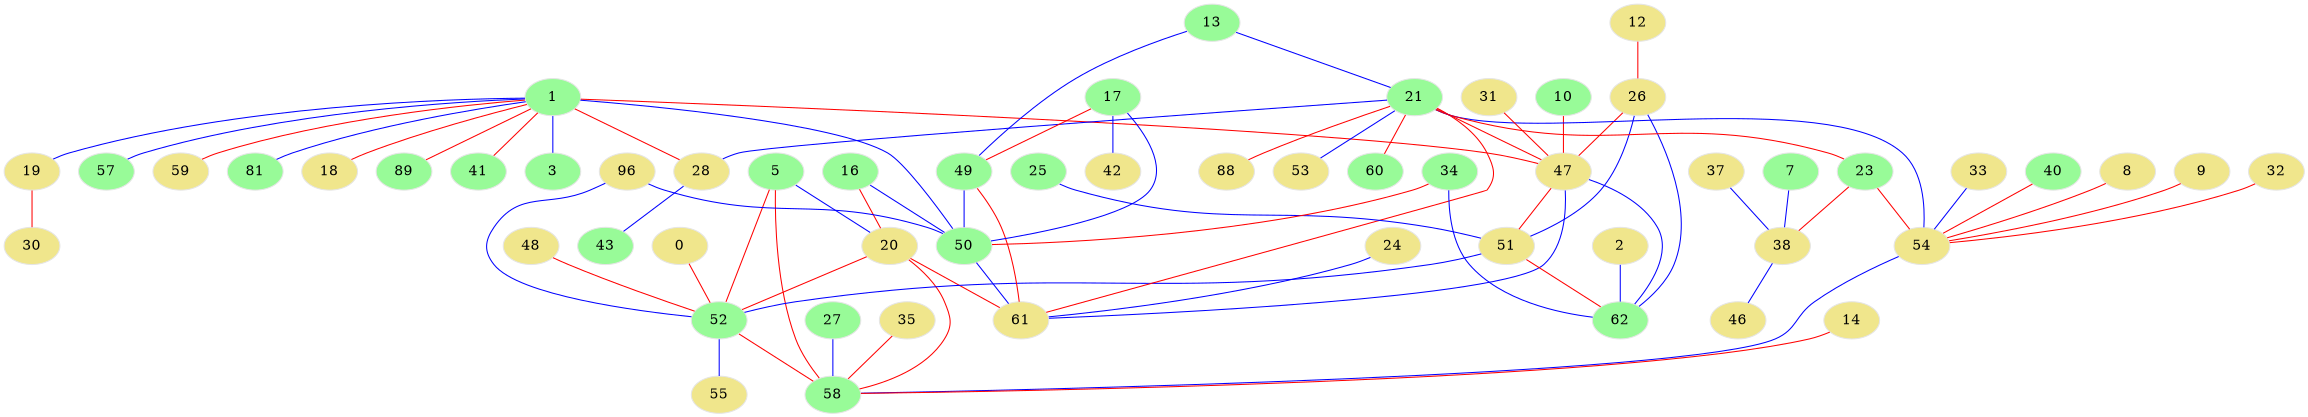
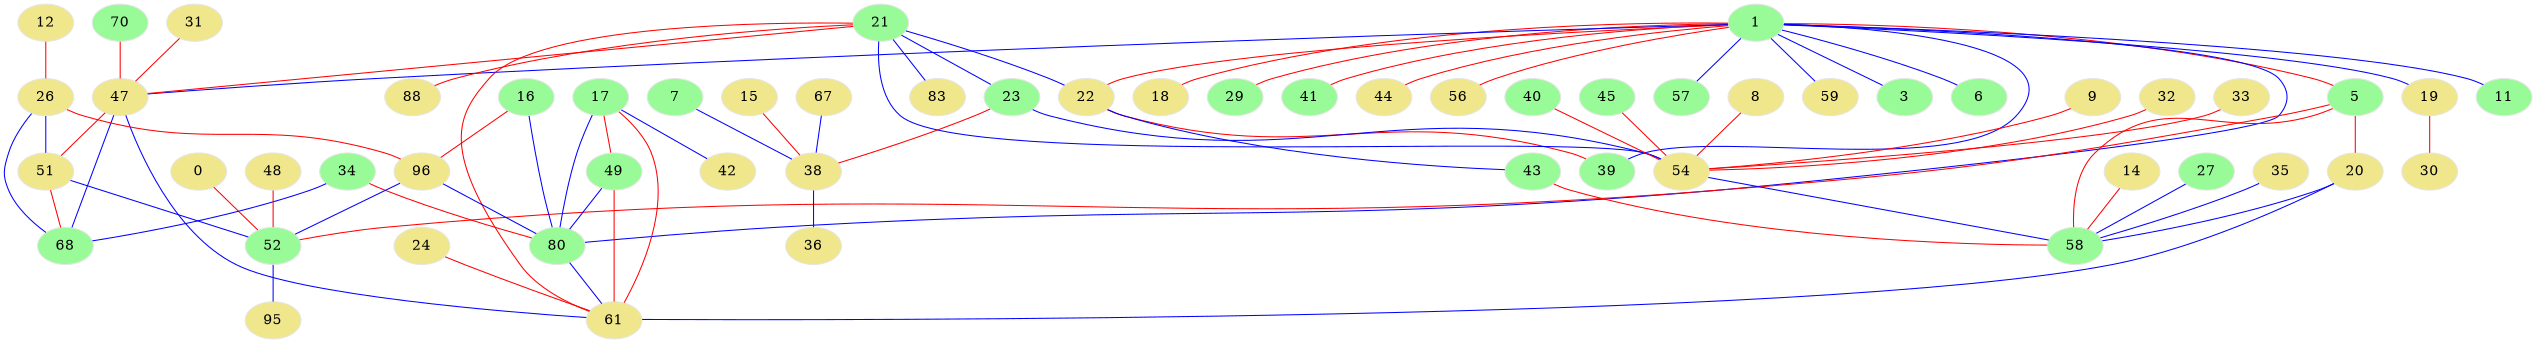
node "13": removed
edge "1" -- "5": added
node "15": added
node "44": added
node "56": added
node "10": label "10" -> "70"
node "45": added
node "6": added
edge "1" -- "47": color red -> blue
edge "1" -- "59": color red -> blue
edge "26" -- "47": now "26" -- "96"
edge "21" -- "23": color red -> blue
node "81": label "81" -> "11"
node "89": label "89" -> "29"
node "28": label "28" -> "22"
node "25": removed
node "53": label "53" -> "83"
node "60": removed
node "39": added
node "37": label "37" -> "67"
edge "17" -- "61": added
edge "5" -- "20": color blue -> red
edge "16" -- "20": now "16" -- "96"
edge "23" -- "54": color red -> blue
edge "33" -- "54": color blue -> red
node "50": label "50" -> "80"
node "2": removed
edge "20" -- "61": color red -> blue
edge "20" -- "52": removed
edge "24" -- "61": color blue -> red
node "62": label "62" -> "68"
node "46": label "46" -> "36"
edge "20" -- "58": color red -> blue
edge "35" -- "58": color red -> blue
edge "52" -- "58": now "43" -- "58"
node "55": label "55" -> "95"
